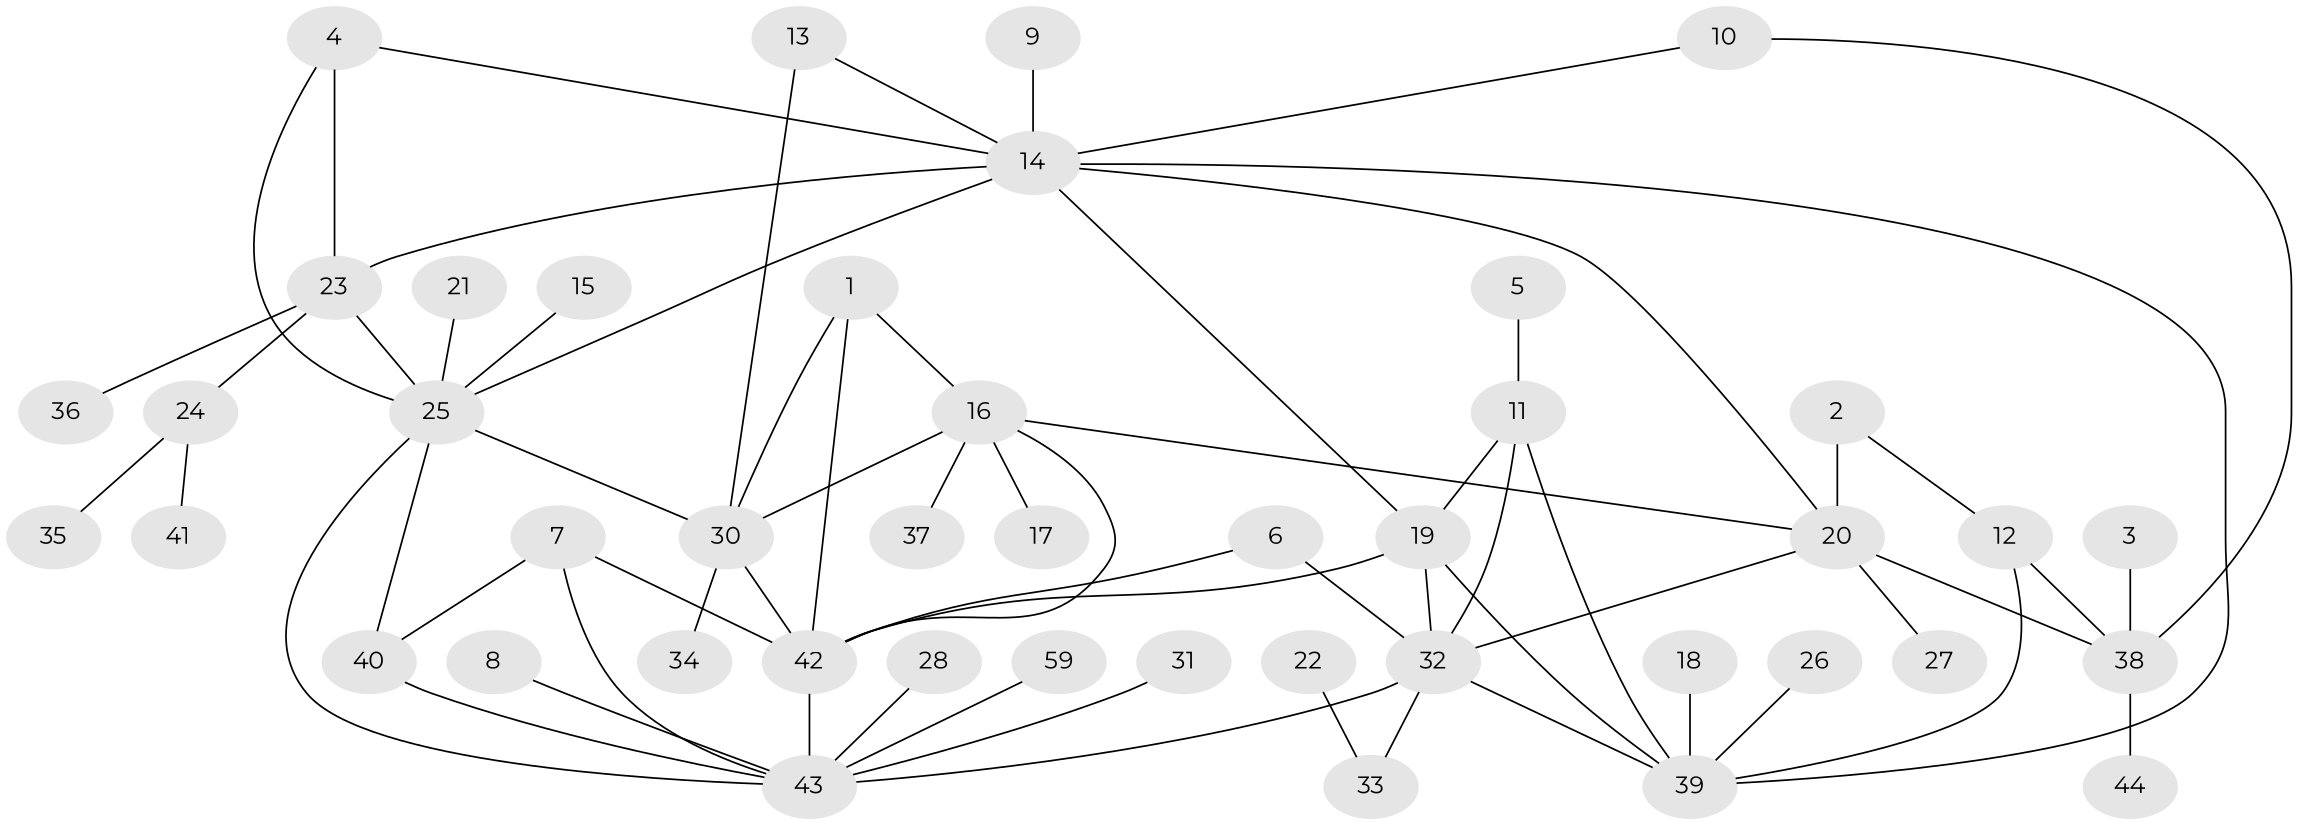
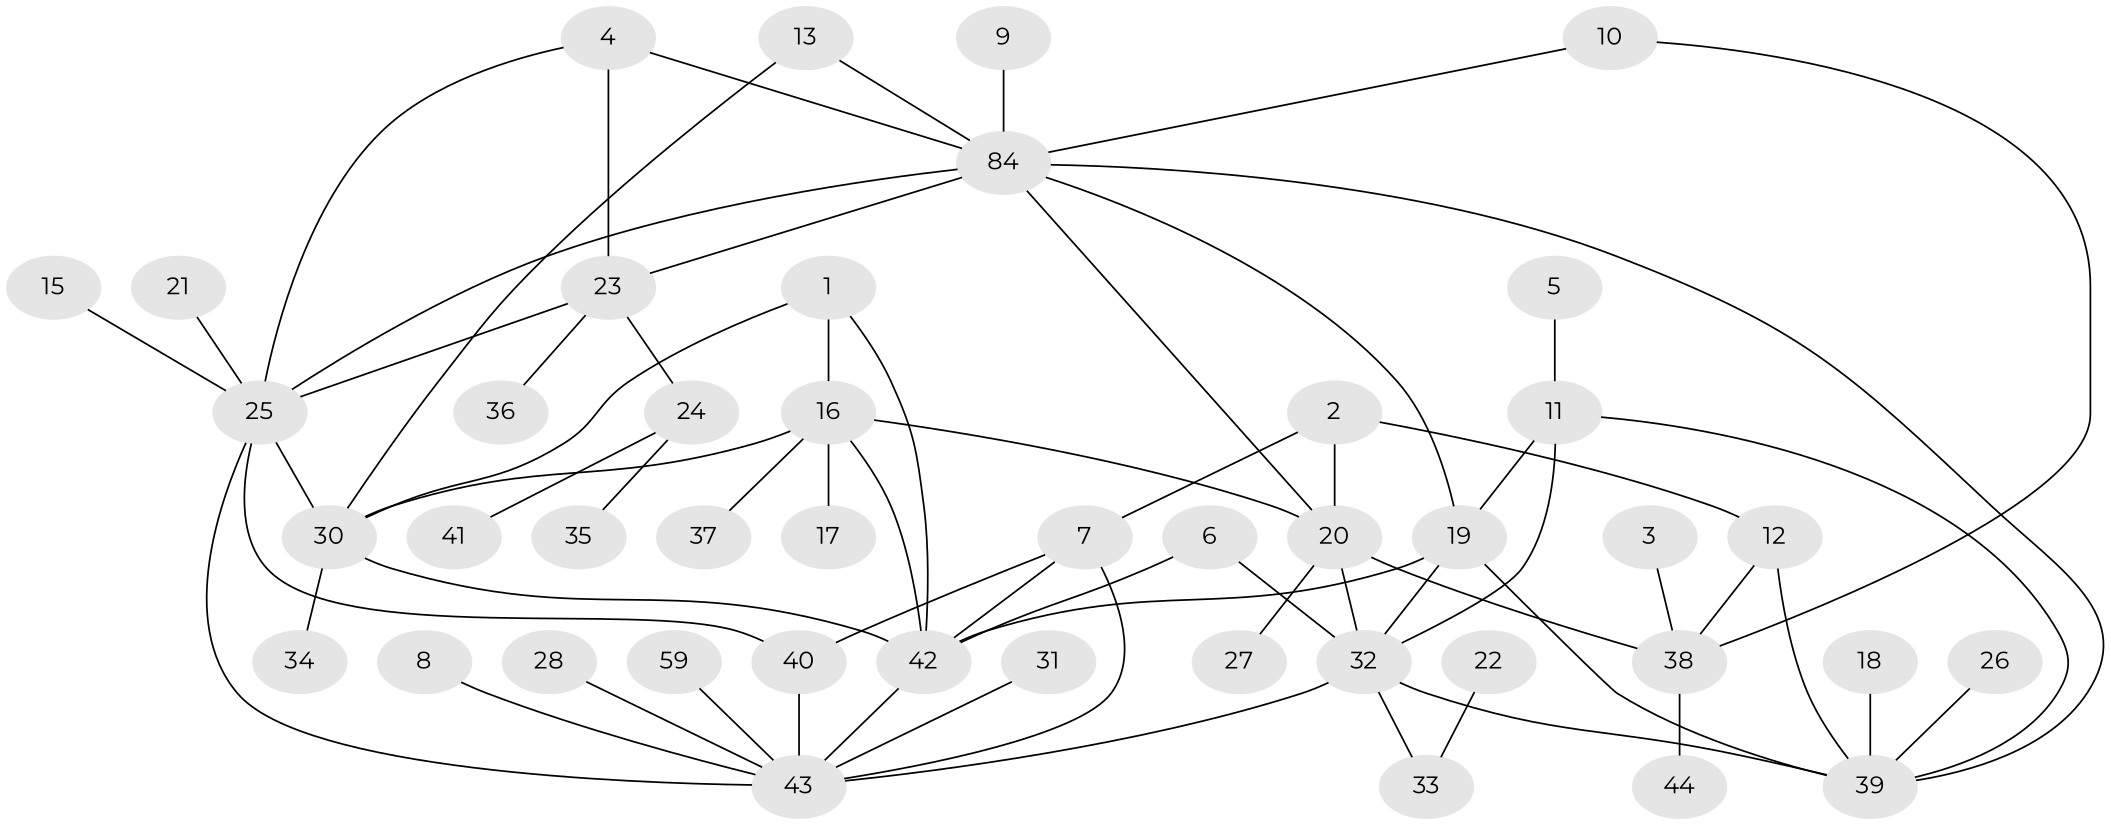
node "14": label "14" -> "84"
edge "2" -- "7": added
